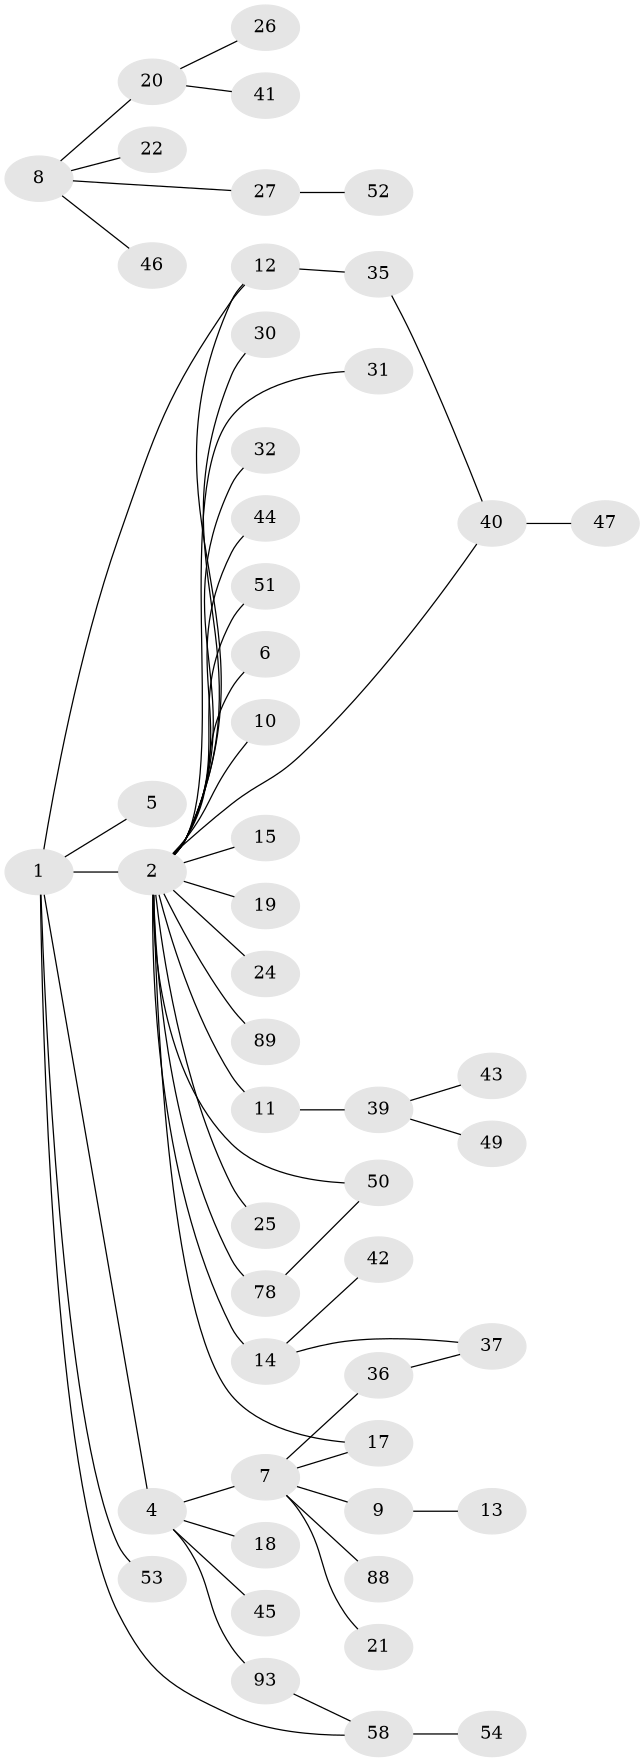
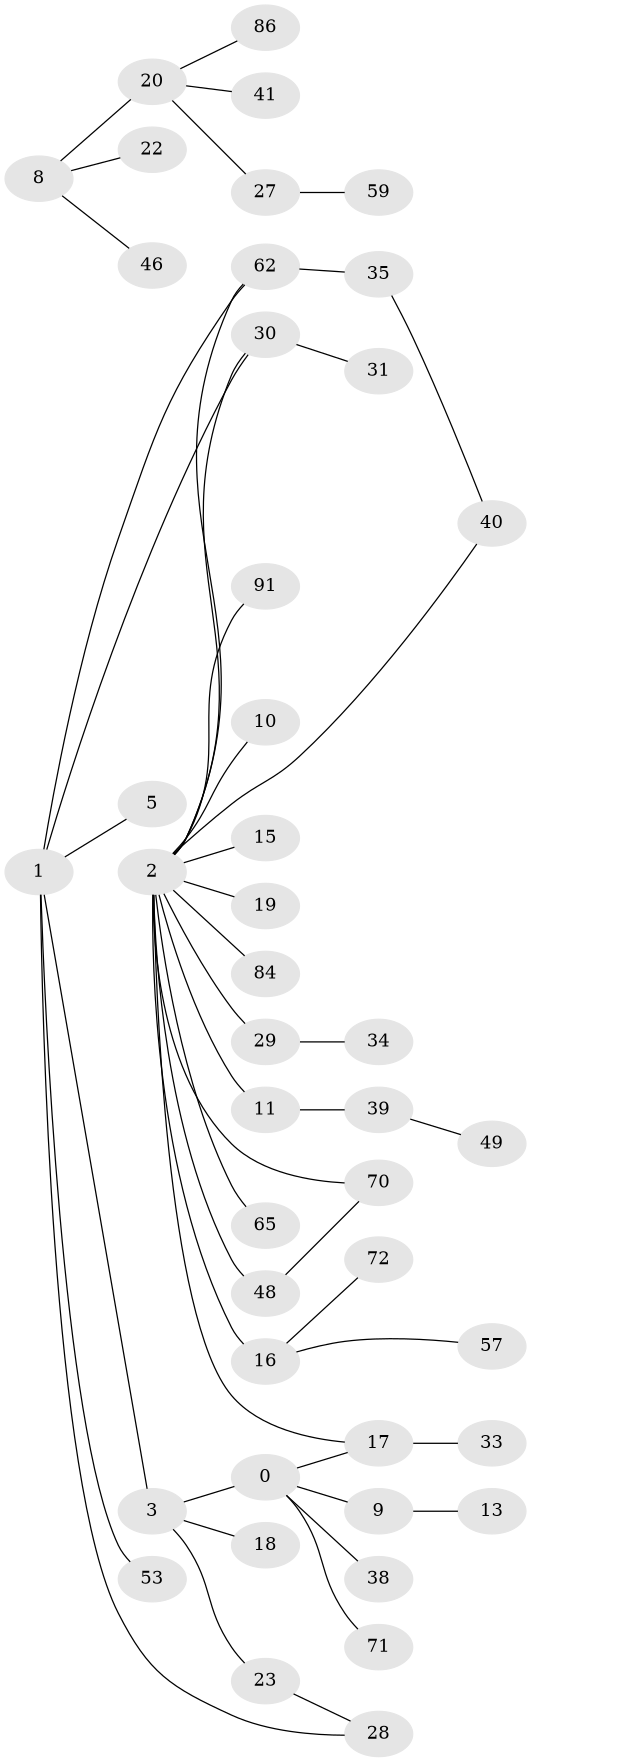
node "26": label "26" -> "86"
edge "8" -- "27": now "20" -- "27"
node "52": label "52" -> "59"
node "12": label "12" -> "62"
edge "31" -- "2": now "31" -- "30"
node "32": removed
node "44": removed
node "47": removed
node "51": label "51" -> "91"
node "6": removed
edge "1" -- "2": now "1" -- "30"
node "24": label "24" -> "84"
node "89": label "89" -> "29"
node "34": added
node "43": removed
node "50": label "50" -> "70"
node "25": label "25" -> "65"
node "42": label "42" -> "72"
node "78": label "78" -> "48"
node "37": label "37" -> "57"
node "14": label "14" -> "16"
node "36": removed
node "33": added
node "7": label "7" -> "0"
node "4": label "4" -> "3"
node "88": label "88" -> "38"
node "45": removed
node "21": label "21" -> "71"
node "93": label "93" -> "23"
node "58": label "58" -> "28"
node "54": removed
